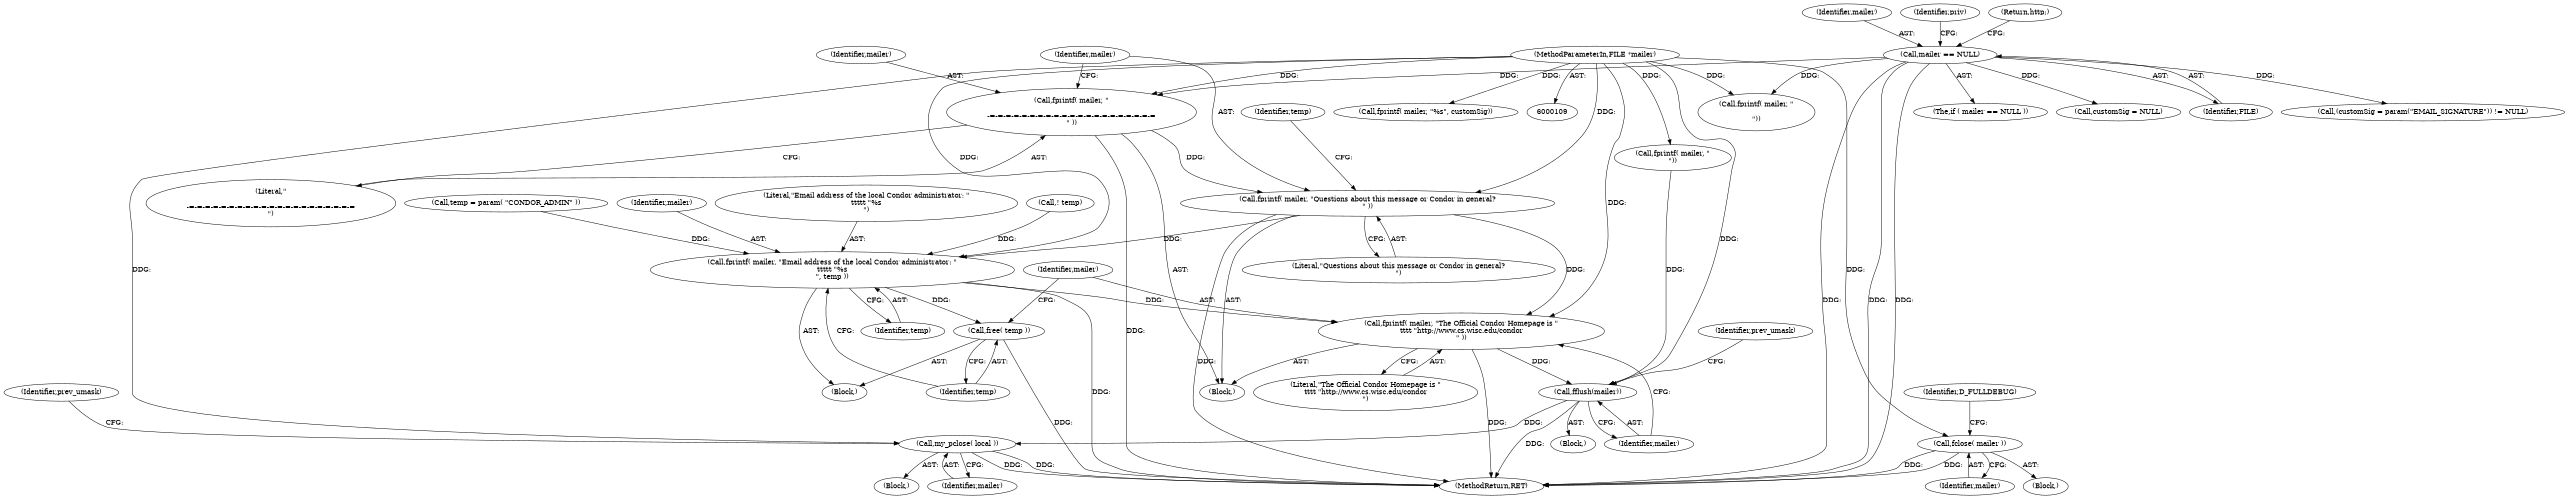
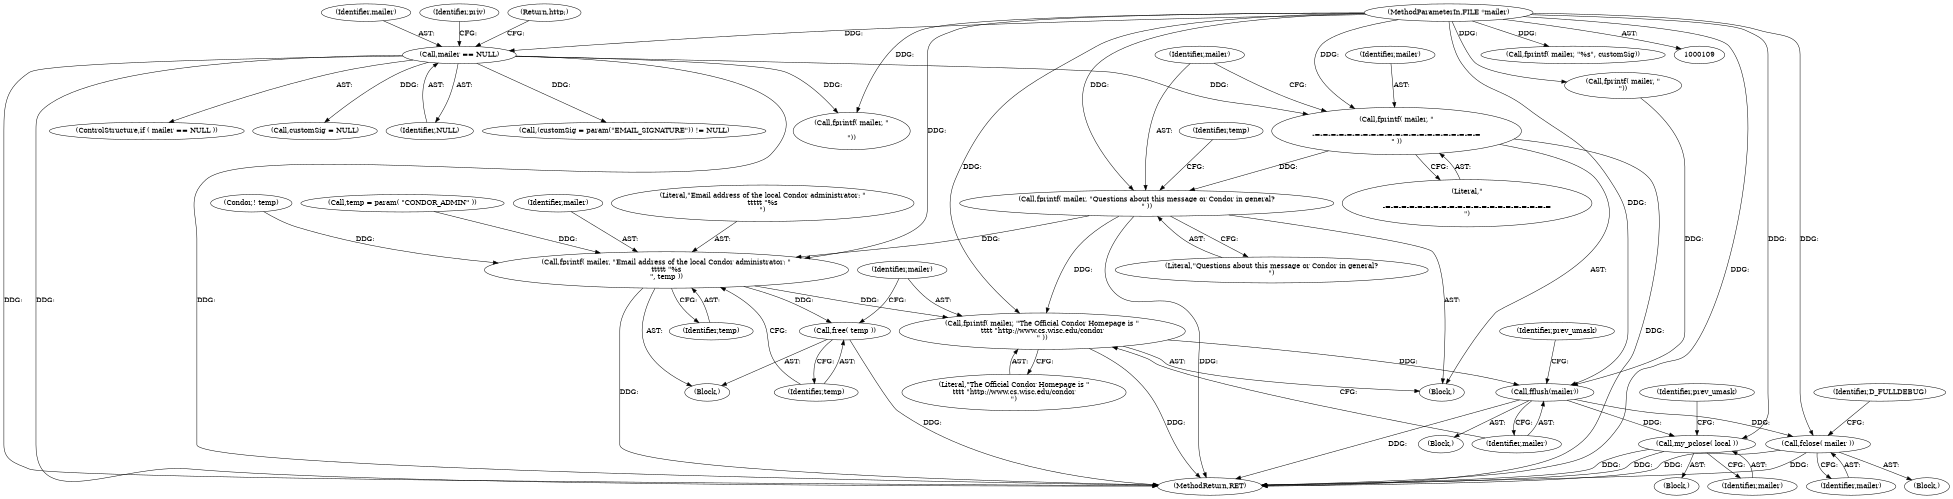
edge "(MethodParameterIn,FILE *mailer)" -> "(Call,mailer == NULL)": added, label "DDG:"
node "6000109": label "6000109" -> "1000109"
node "(The,if ( mailer == NULL ))": label "(The,if ( mailer == NULL ))" -> "(ControlStructure,if ( mailer == NULL ))"
node "(Identifier,FILE)": label "(Identifier,FILE)" -> "(Identifier,NULL)"
node "(Call,! temp)": label "(Call,! temp)" -> "(Condor,! temp)"
edge "(MethodParameterIn,FILE *mailer)" -> "(MethodReturn,RET)": added, label "DDG:"
edge "(Call,fflush(mailer))" -> "(Call,fclose( mailer ))": added, label "DDG:"
